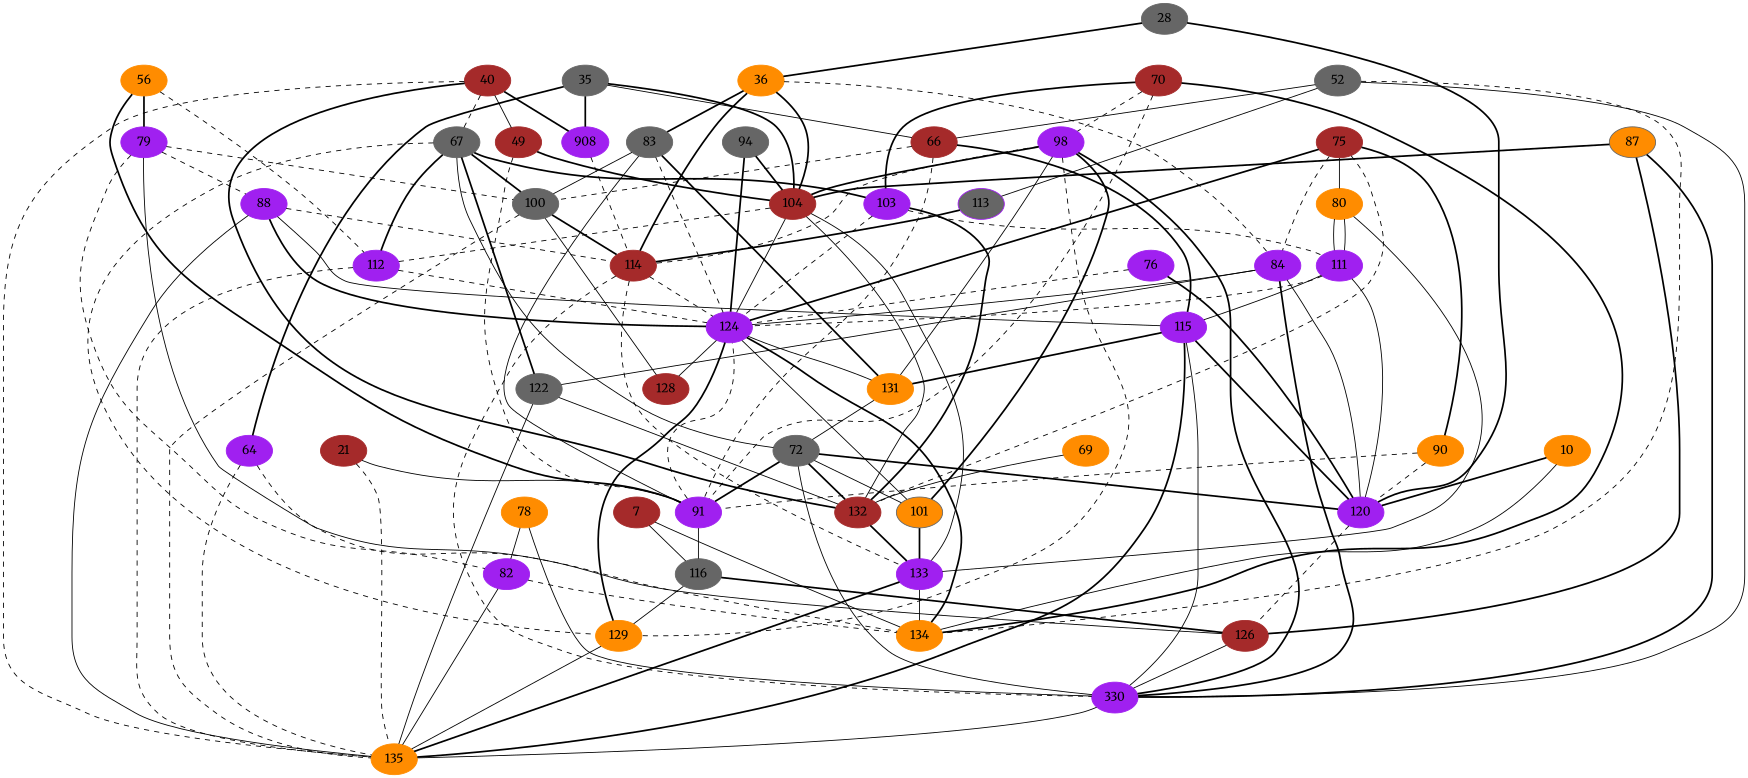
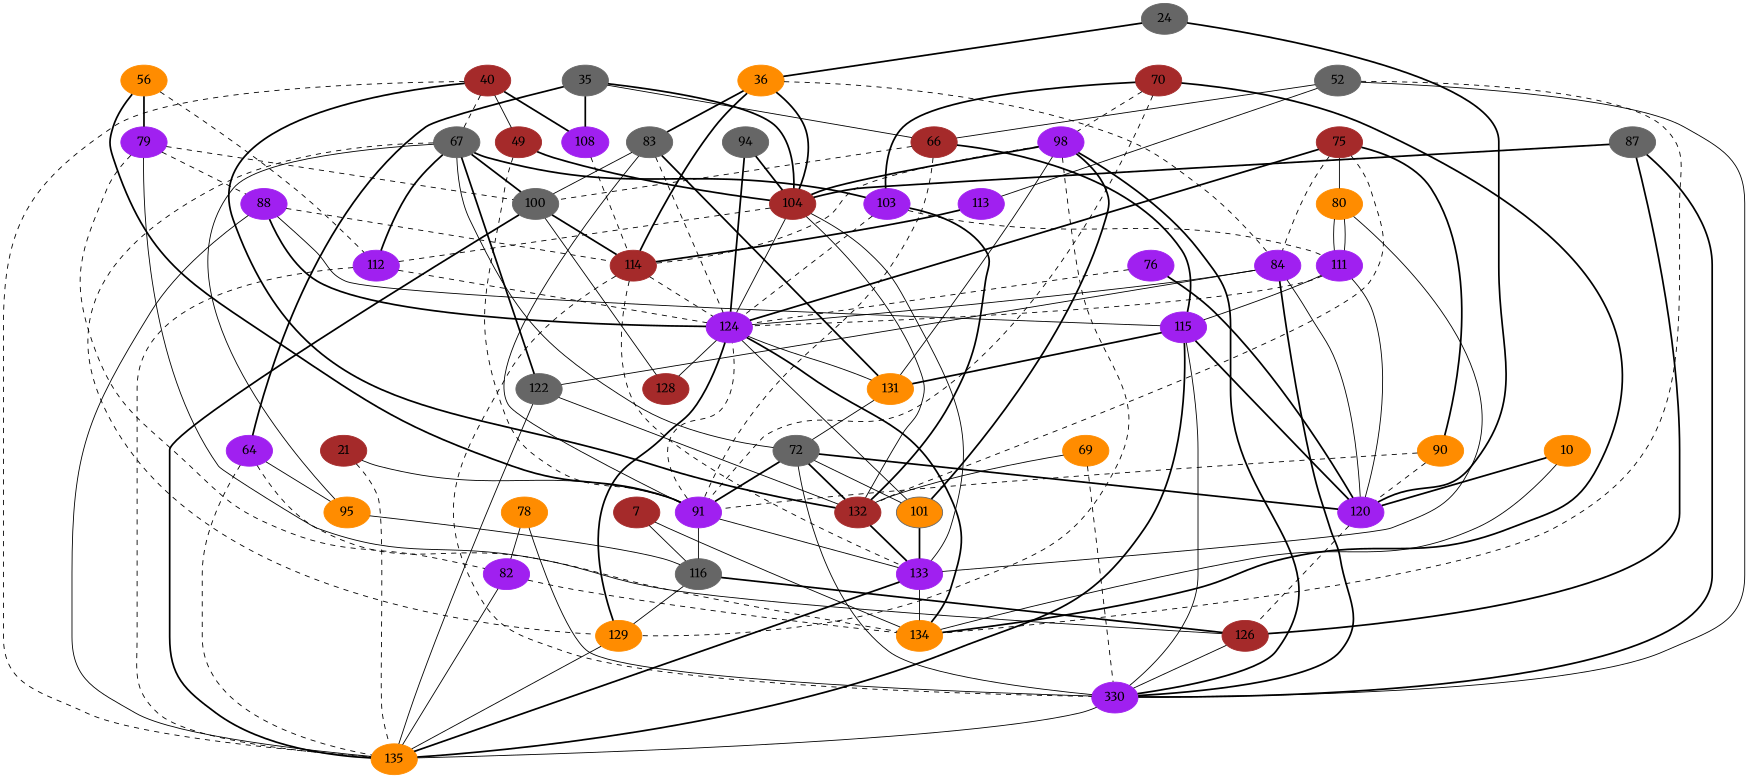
node "28": label "28" -> "24"
node "908": label "908" -> "108"
node "87": fillcolor darkorange -> gray40
node "113": fillcolor gray40 -> purple
edge "100" -- "135": style dashed -> bold
node "95": added
edge "91" -- "133": added
edge "69" -- "330": added
